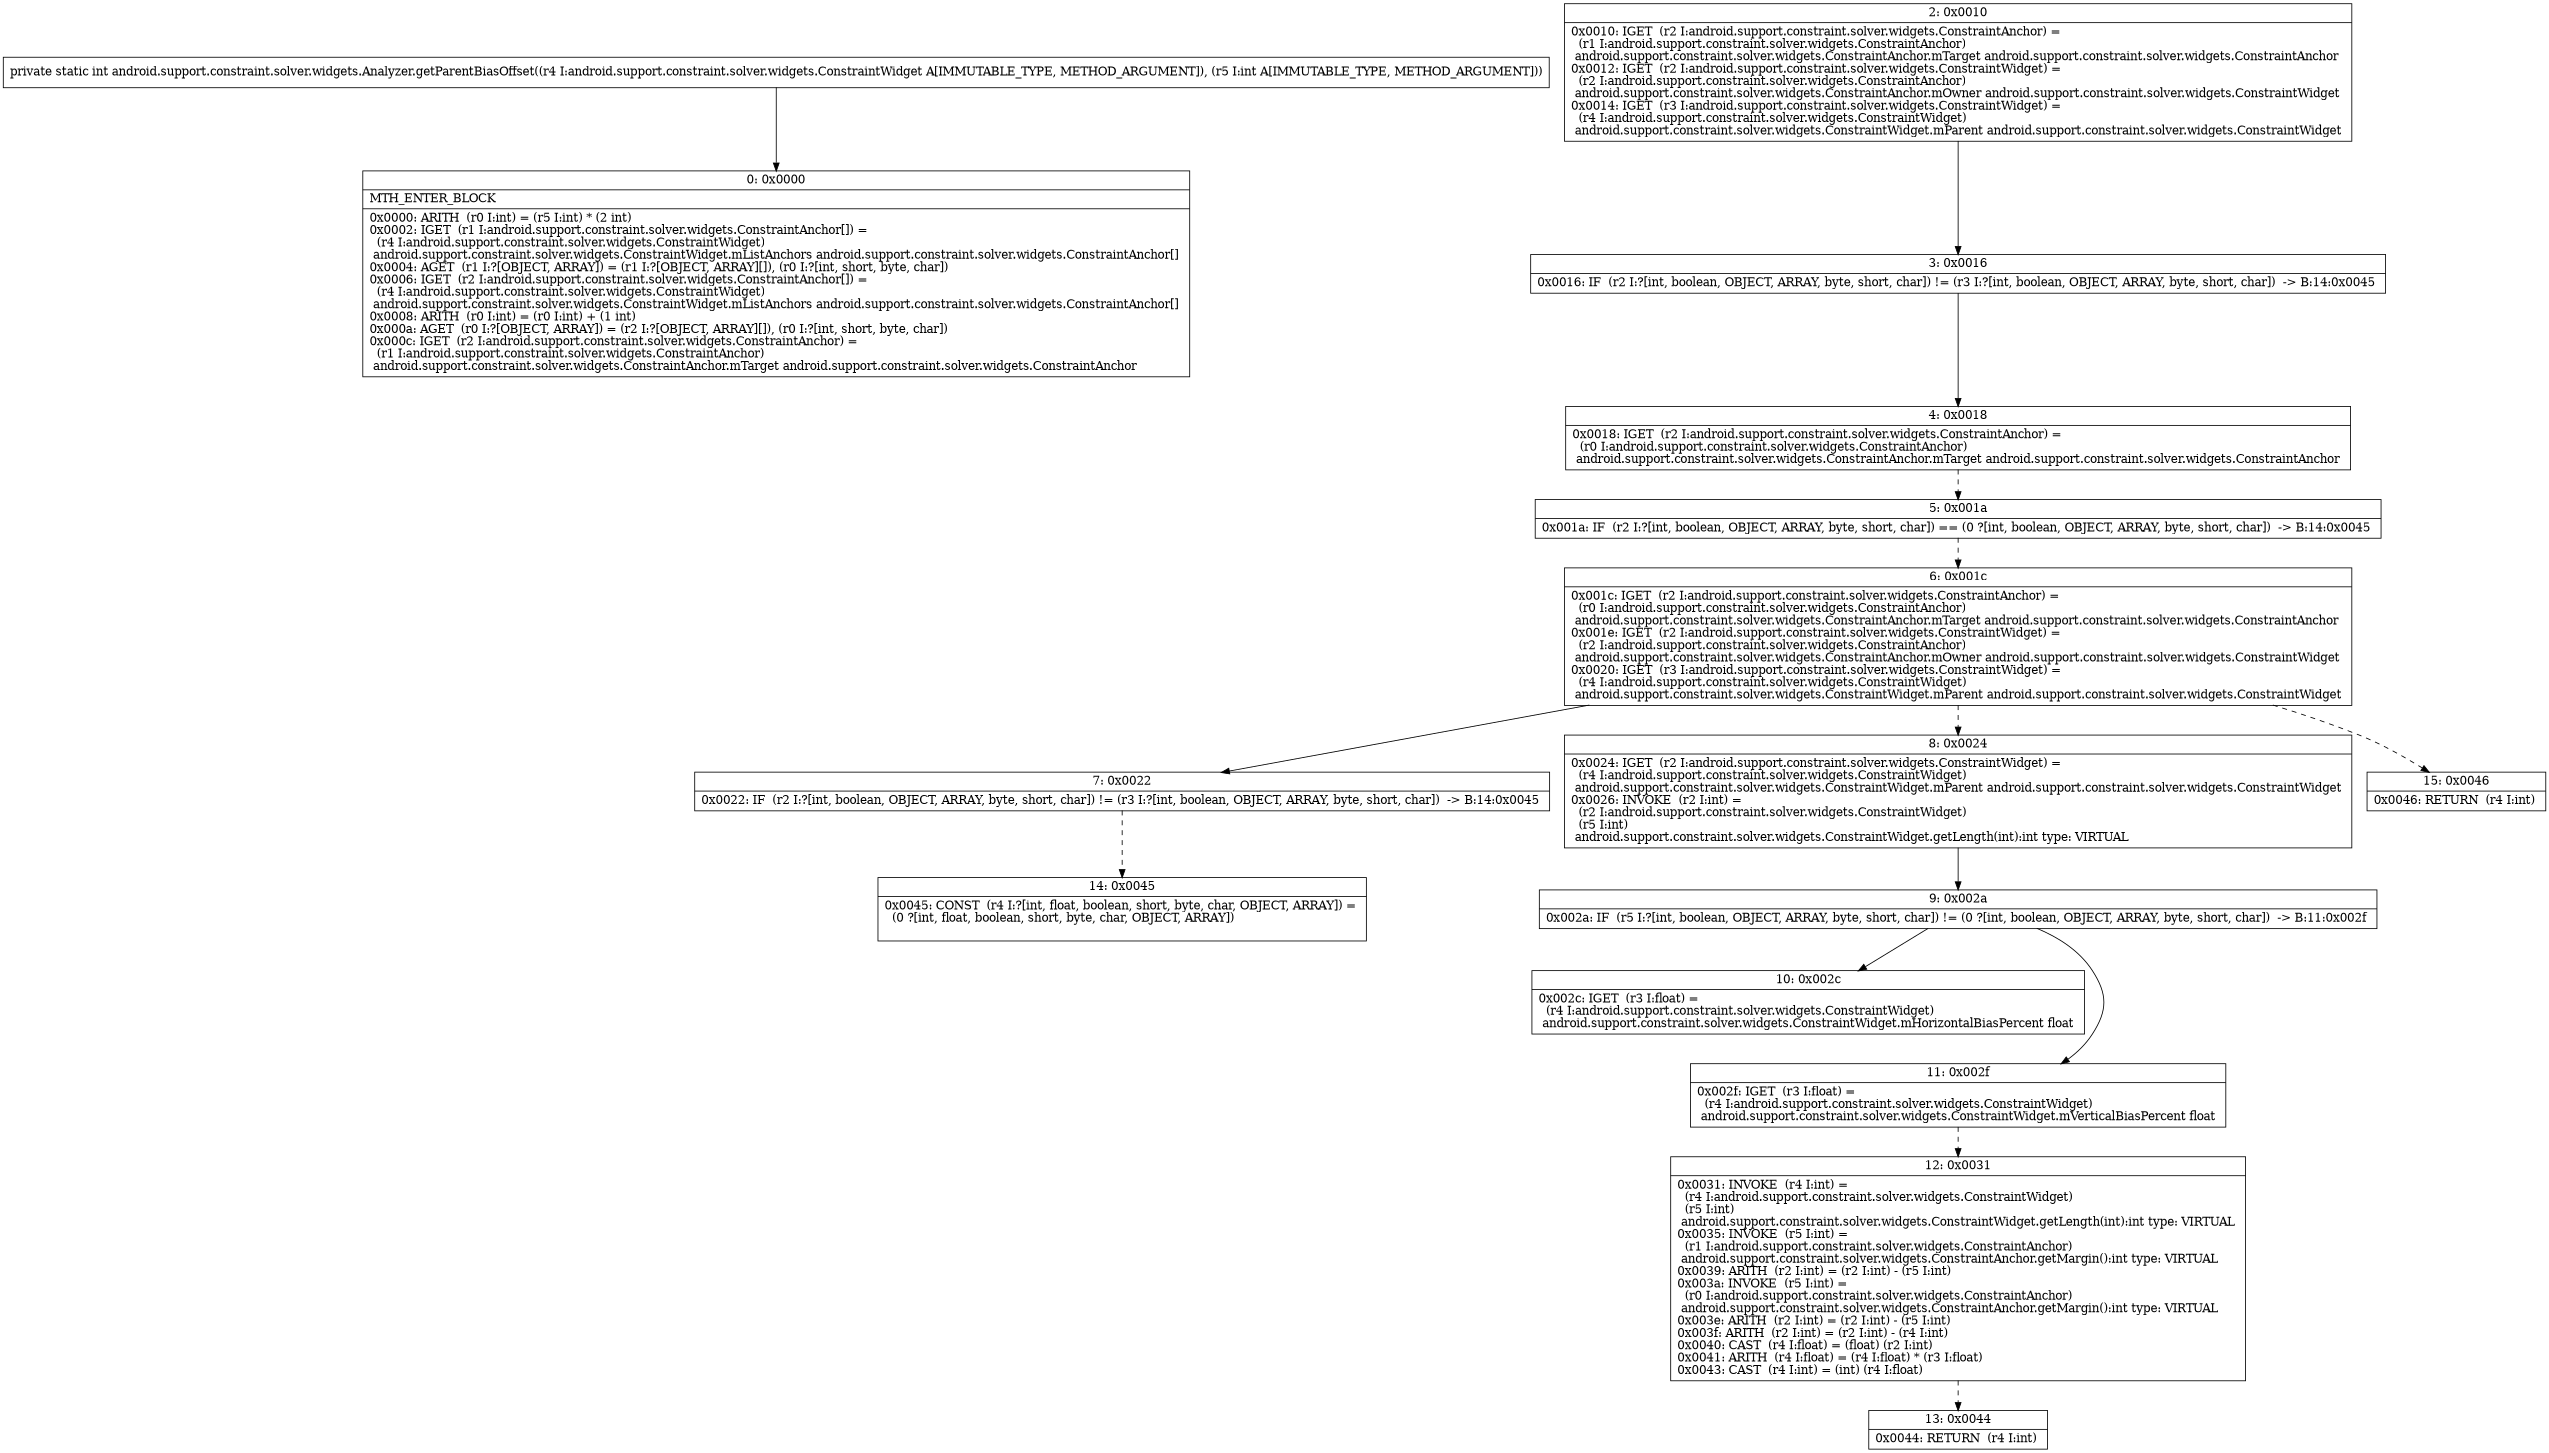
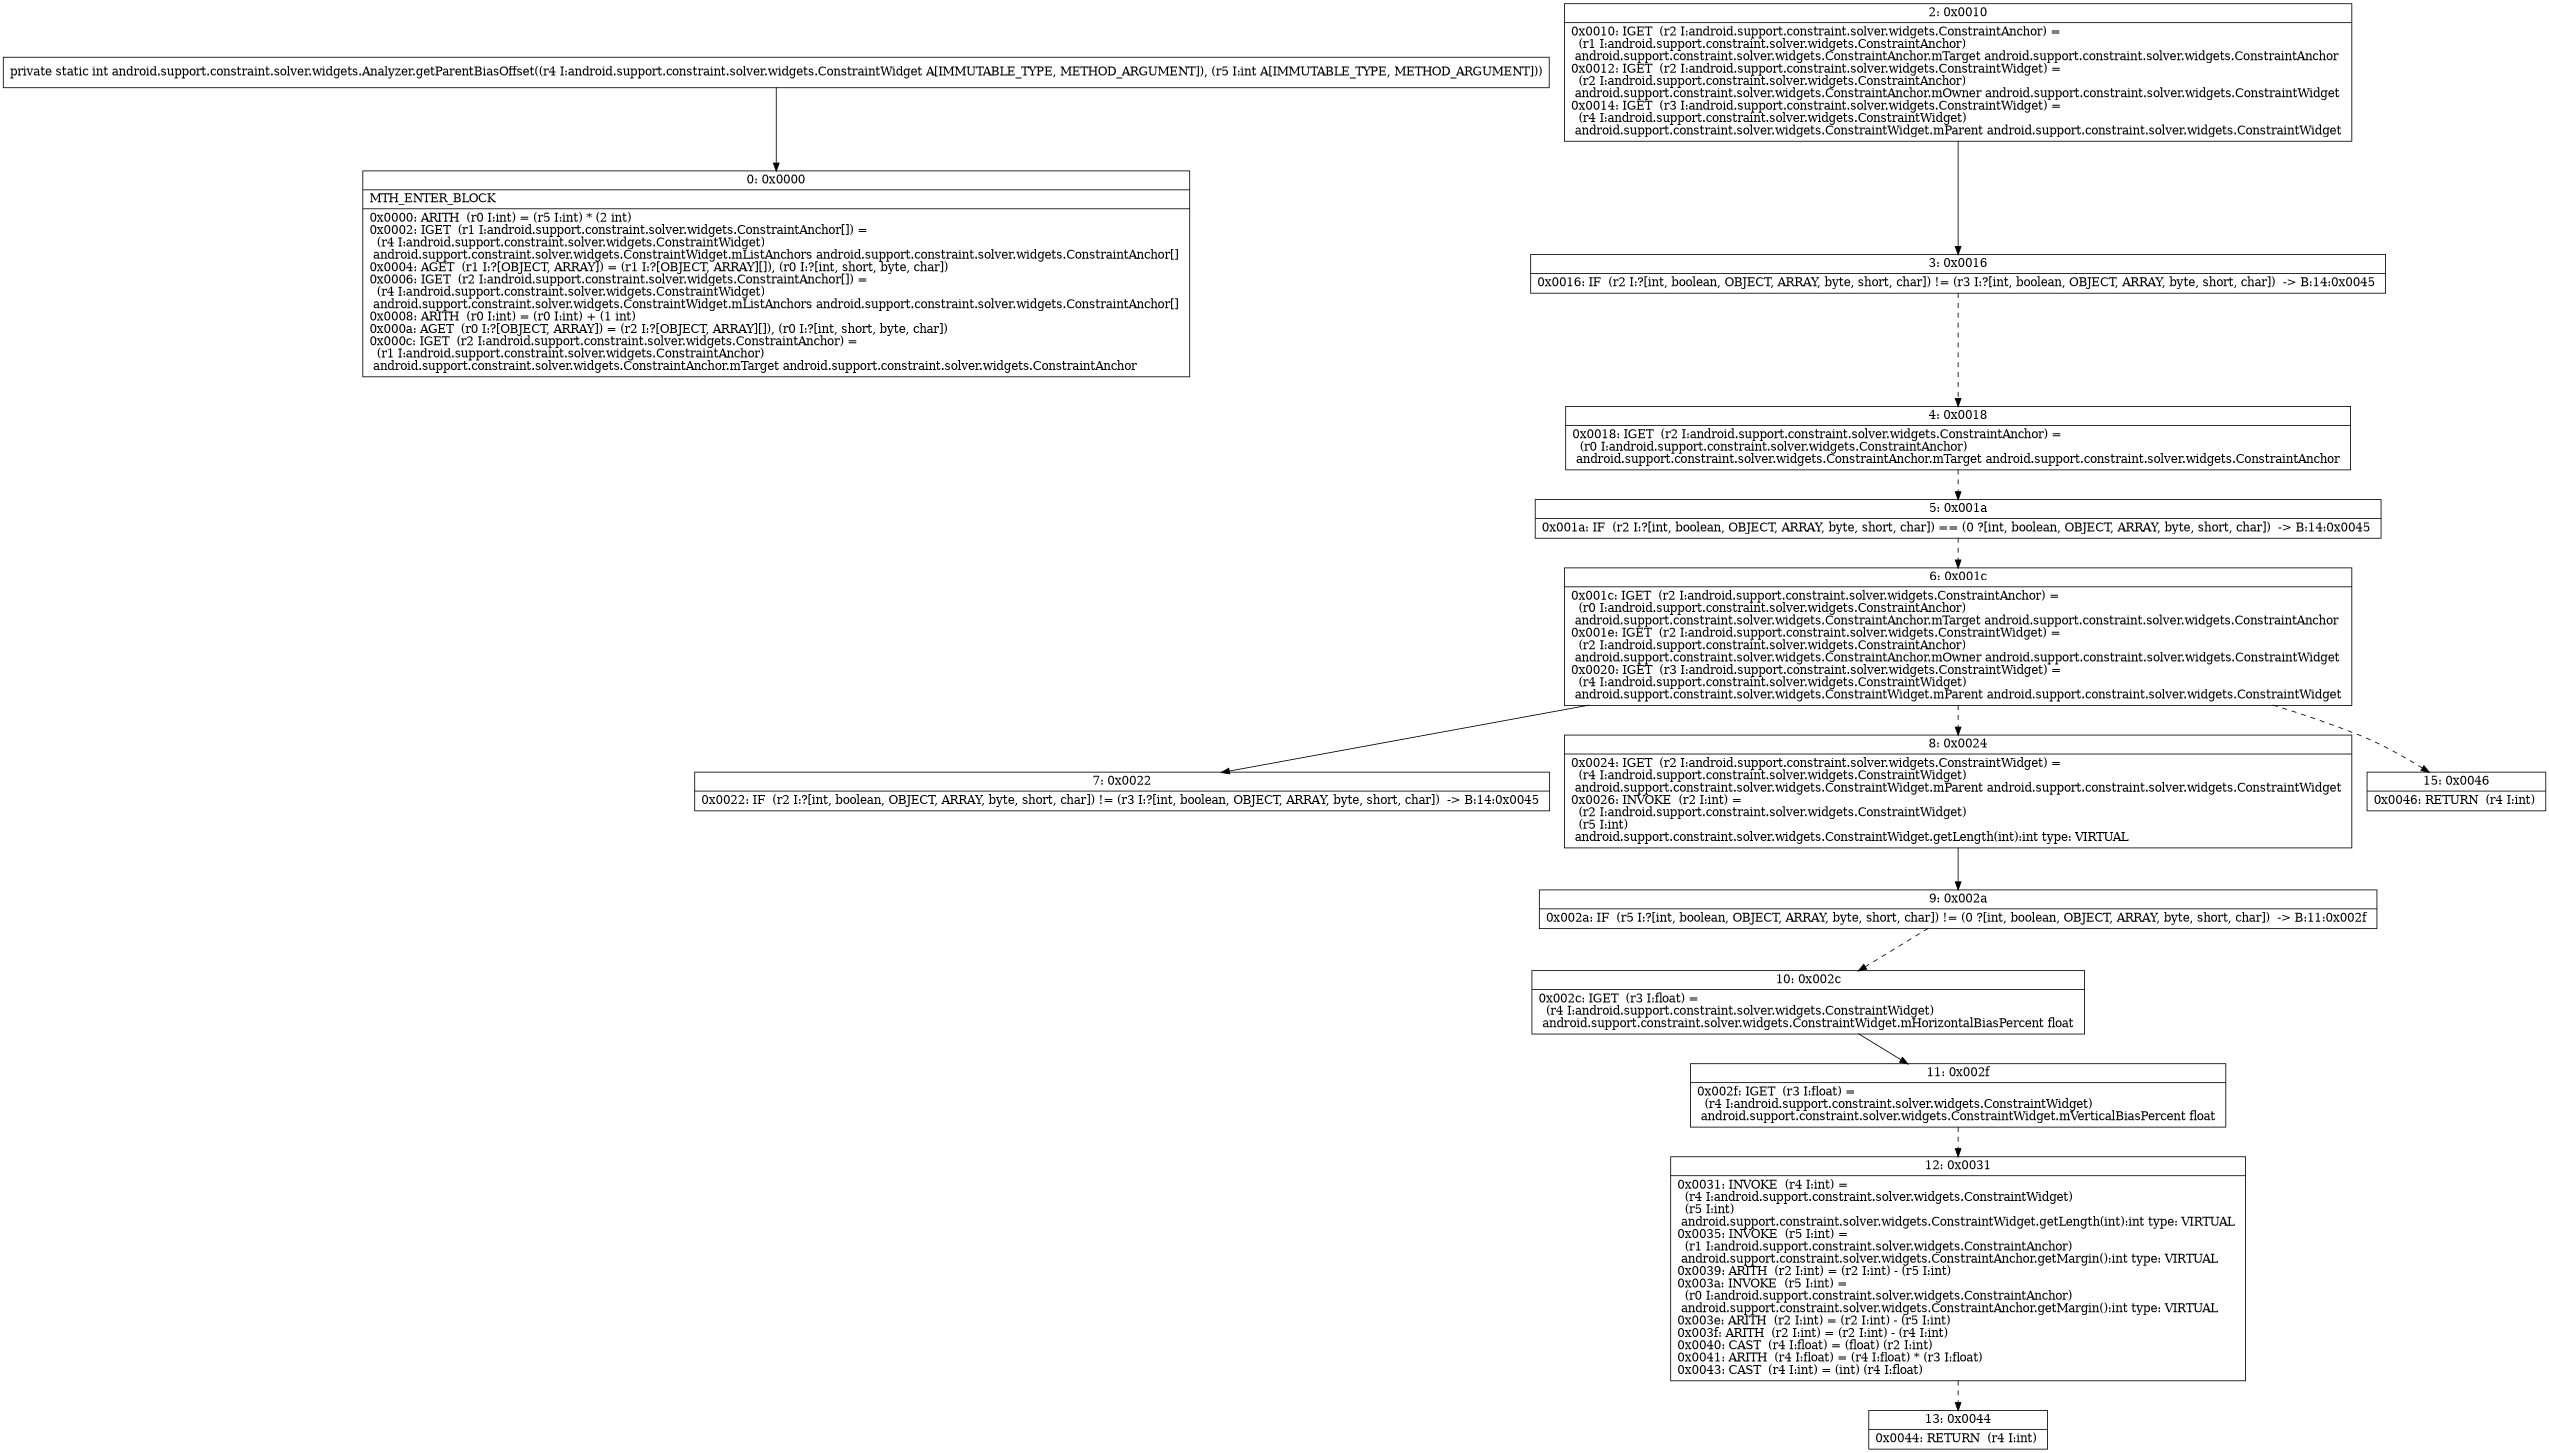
edge "3: 0x0016" -> "4: 0x0018": style solid -> dashed
node "14: 0x0045": removed
edge "9: 0x002a" -> "10: 0x002c": style solid -> dashed
edge "9: 0x002a" -> "11: 0x002f": now "10: 0x002c" -> "11: 0x002f"
